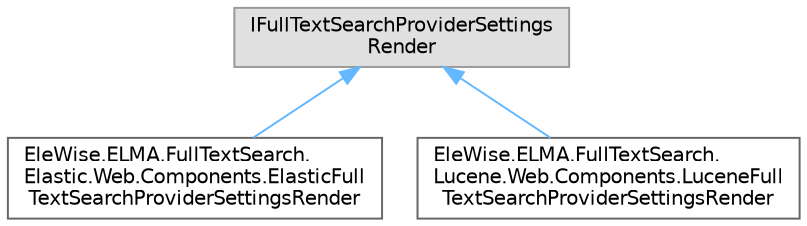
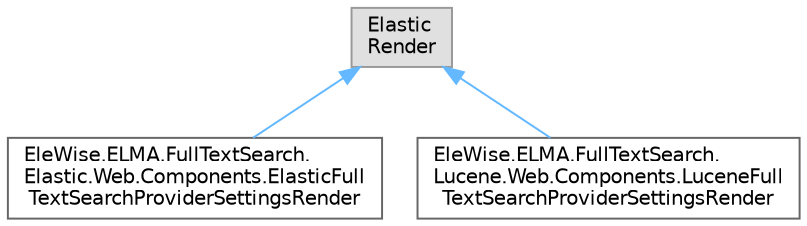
node "IFullTextSearchProviderSettings Render": label "IFullTextSearchProviderSettings Render" -> "Elastic Render"
